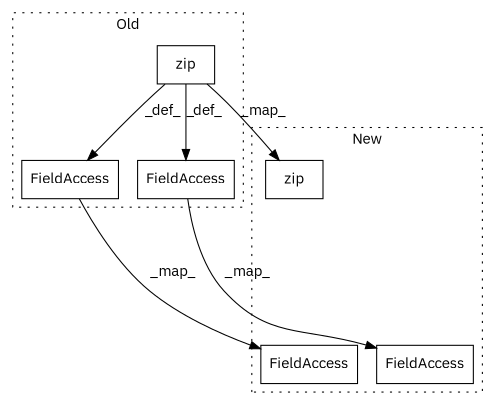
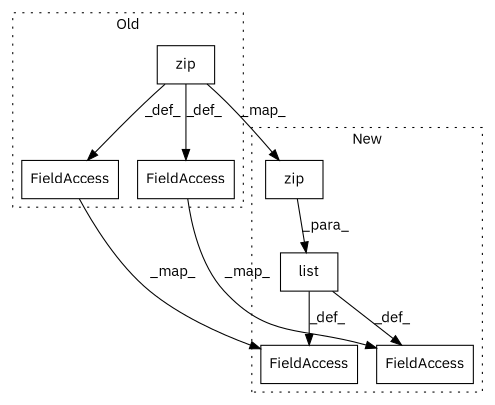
node "list": added
